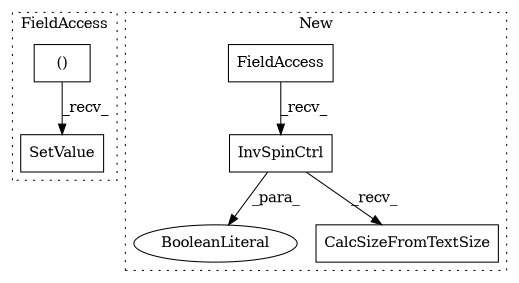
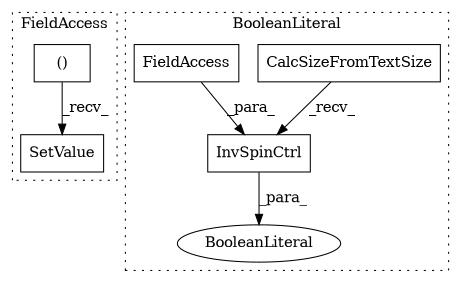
cluster "New": label "New" -> "BooleanLiteral"
edge "FieldAccess" -> "InvSpinCtrl": label "_recv_" -> "_para_"
edge "InvSpinCtrl" -> "CalcSizeFromTextSize": reversed
